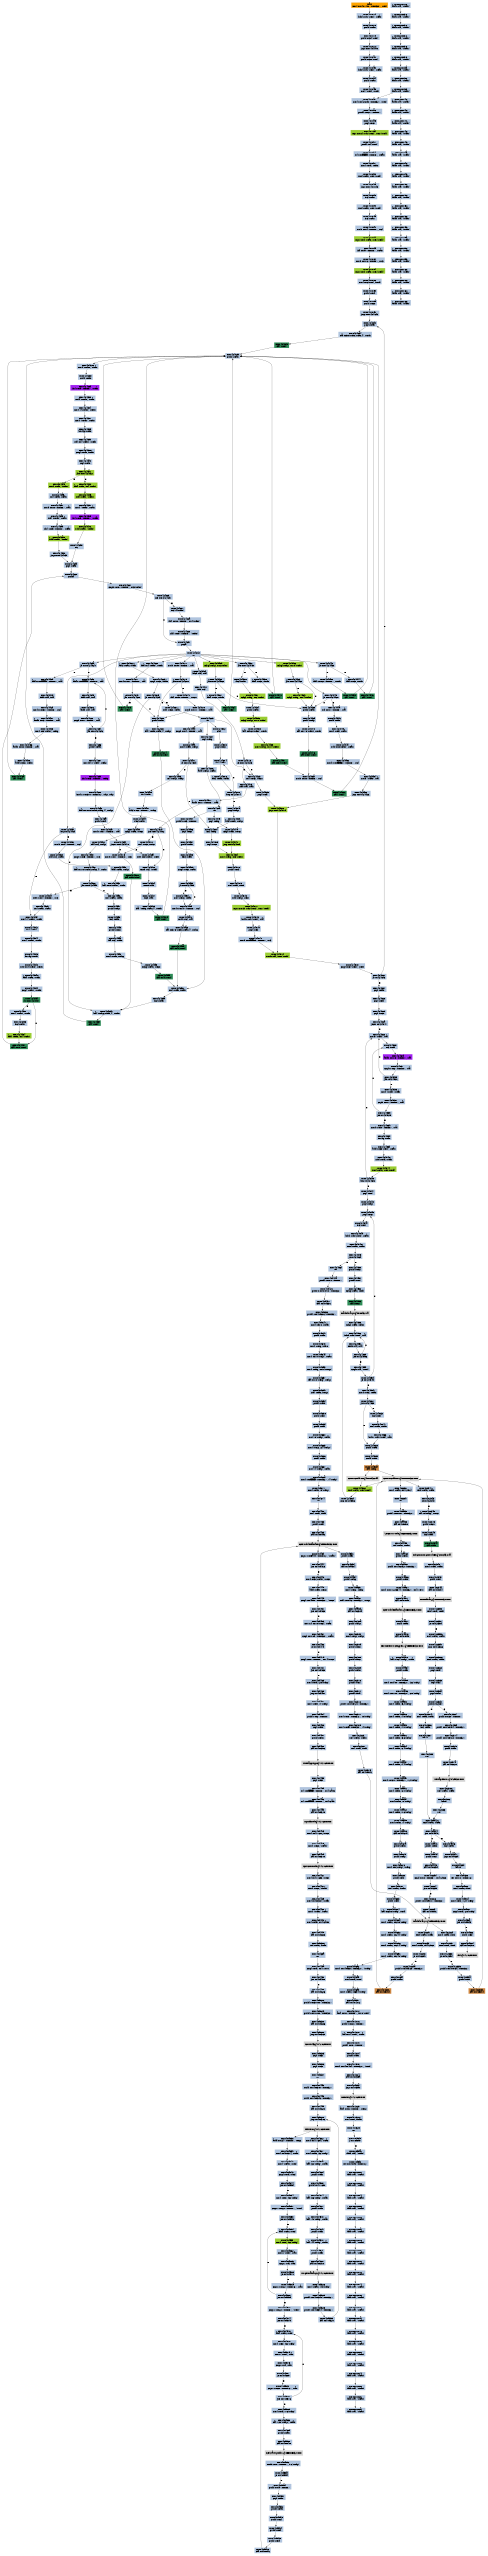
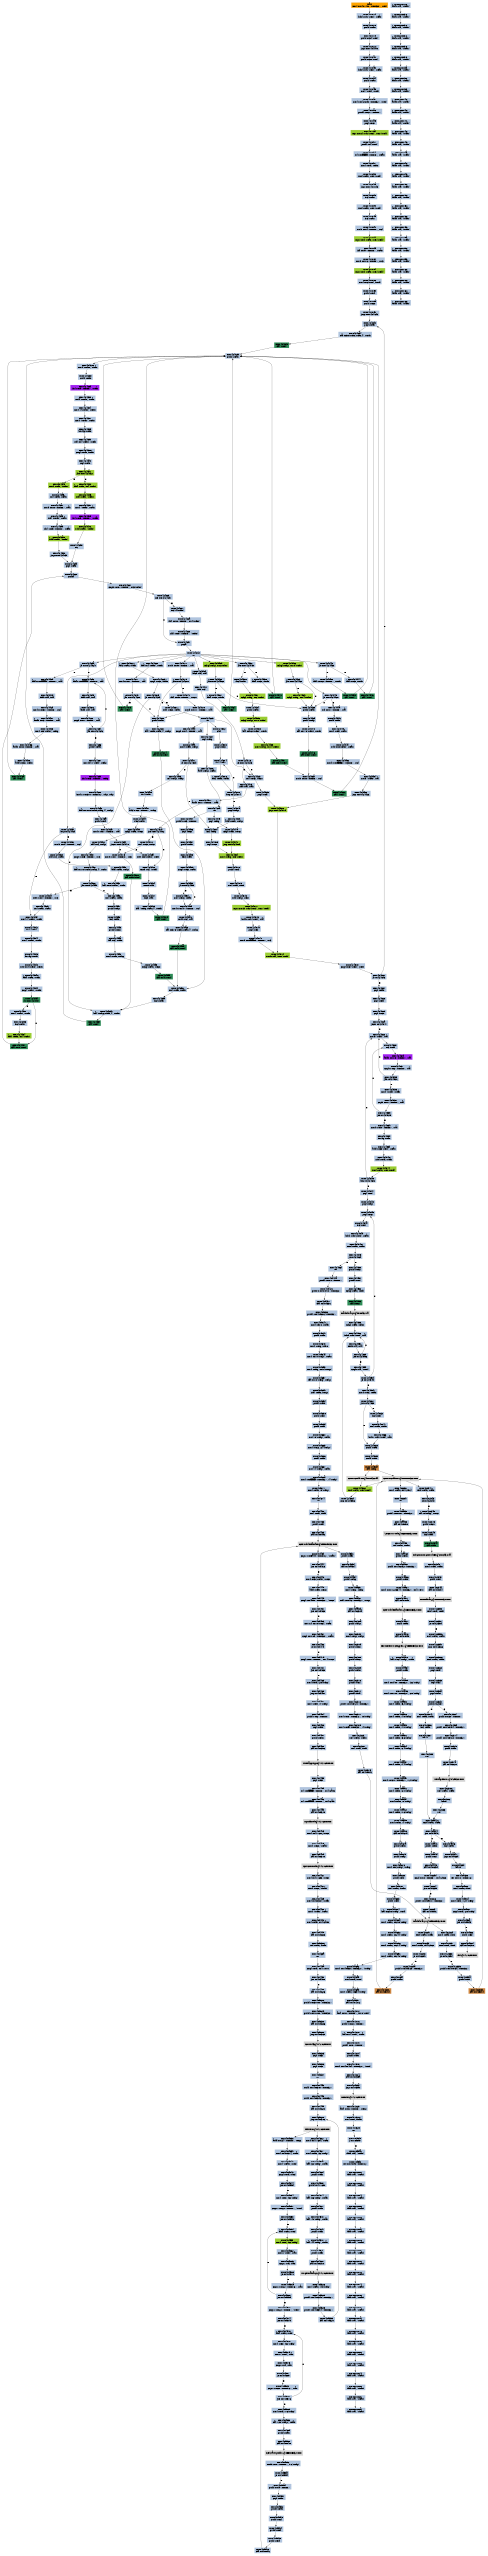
edge "0x0000003e addb %al, (%eax)" -> "0x004010a7 movl $0x42c0f0<UINT32>, %esi": now "0x004010a5 movl (%esi), %edi" -> "0x004010a7 movl $0x42c0f0<UINT32>, %esi"
